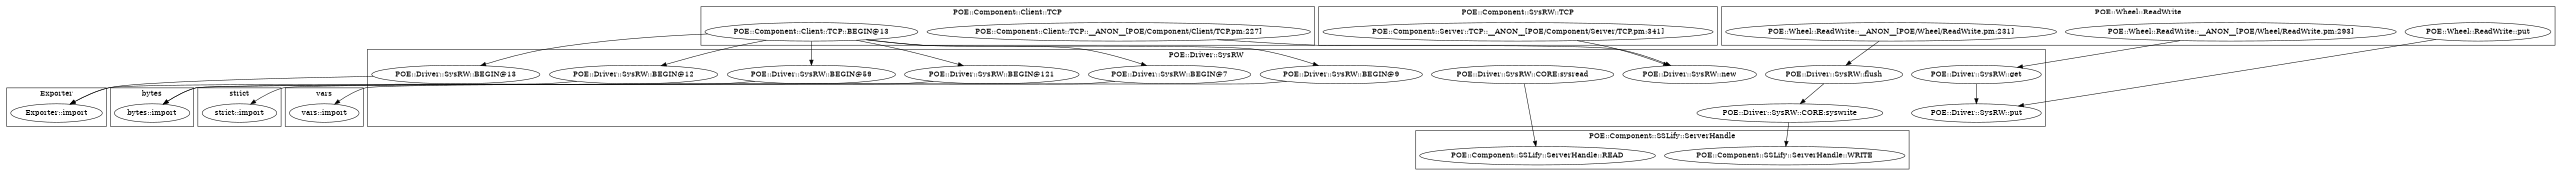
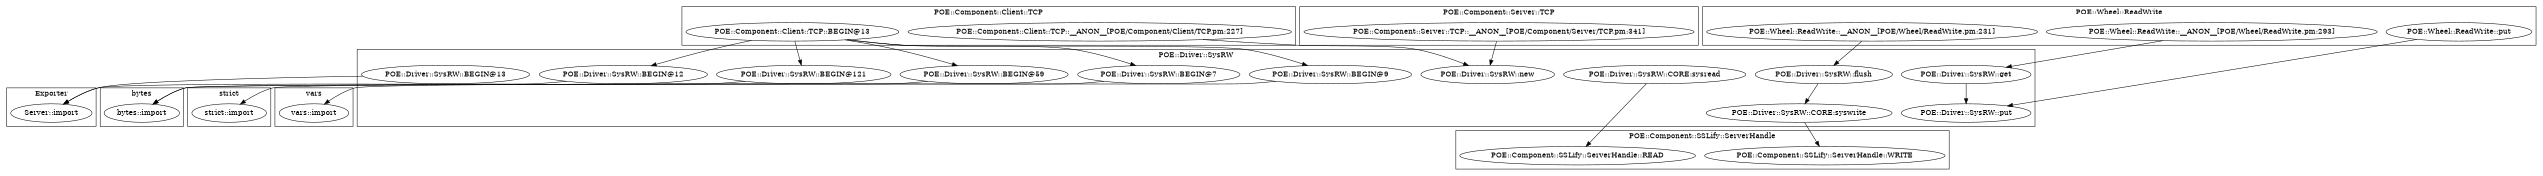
cluster "POE::Component::SysRW::TCP": label "POE::Component::SysRW::TCP" -> "POE::Component::Server::TCP"
edge "POE::Component::Client::TCP::BEGIN@13" -> "POE::Driver::SysRW::BEGIN@13": removed
node "Exporter::import": label "Exporter::import" -> "Server::import"
